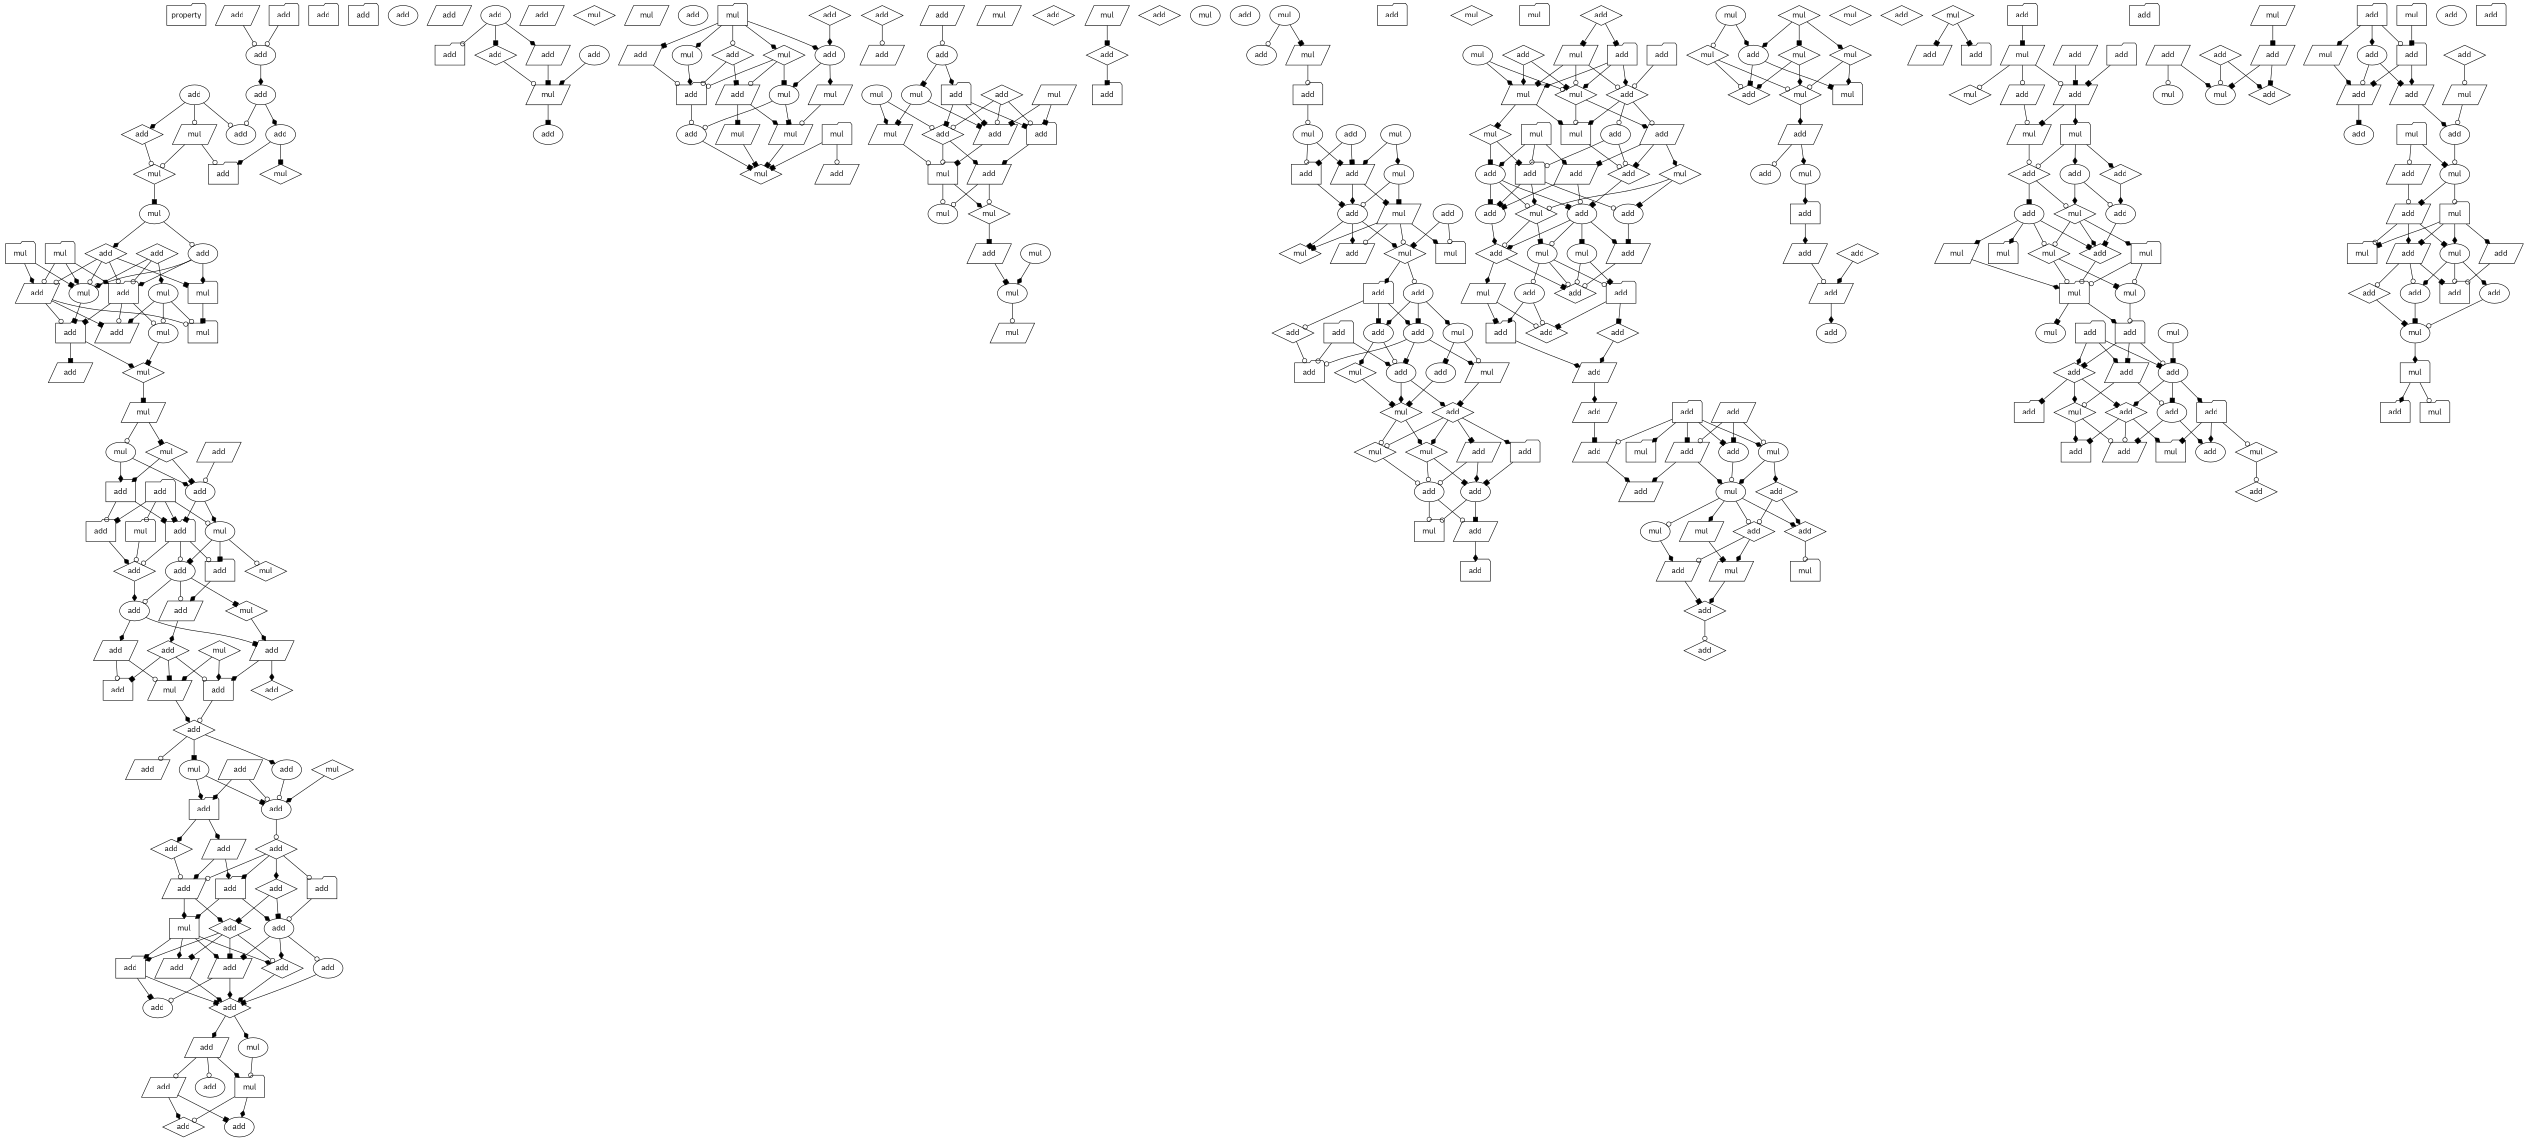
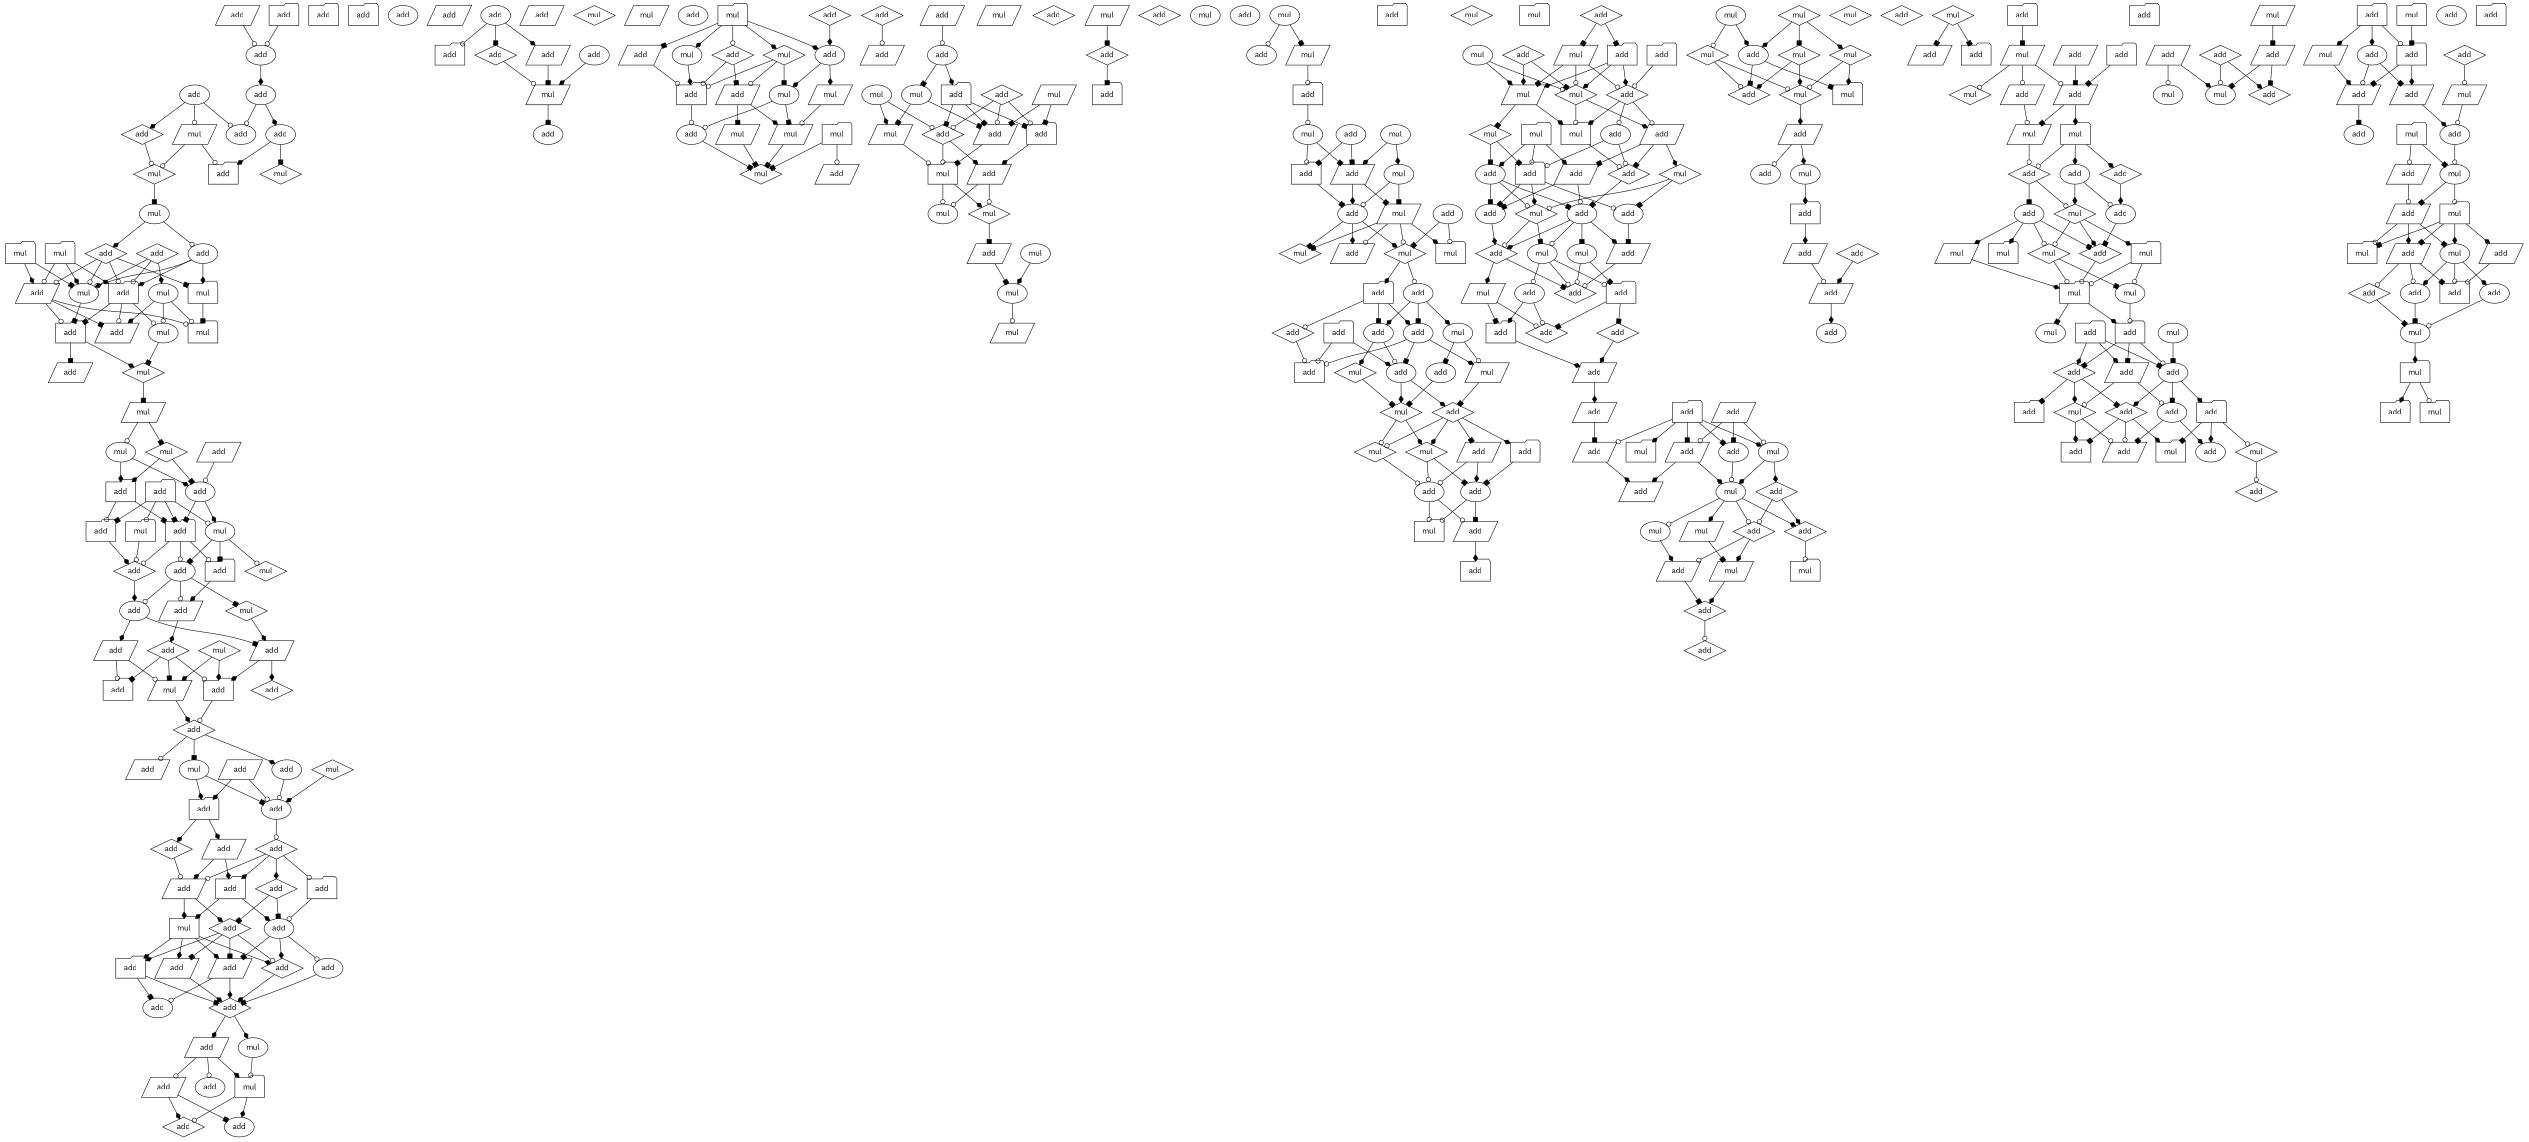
node "property": removed
